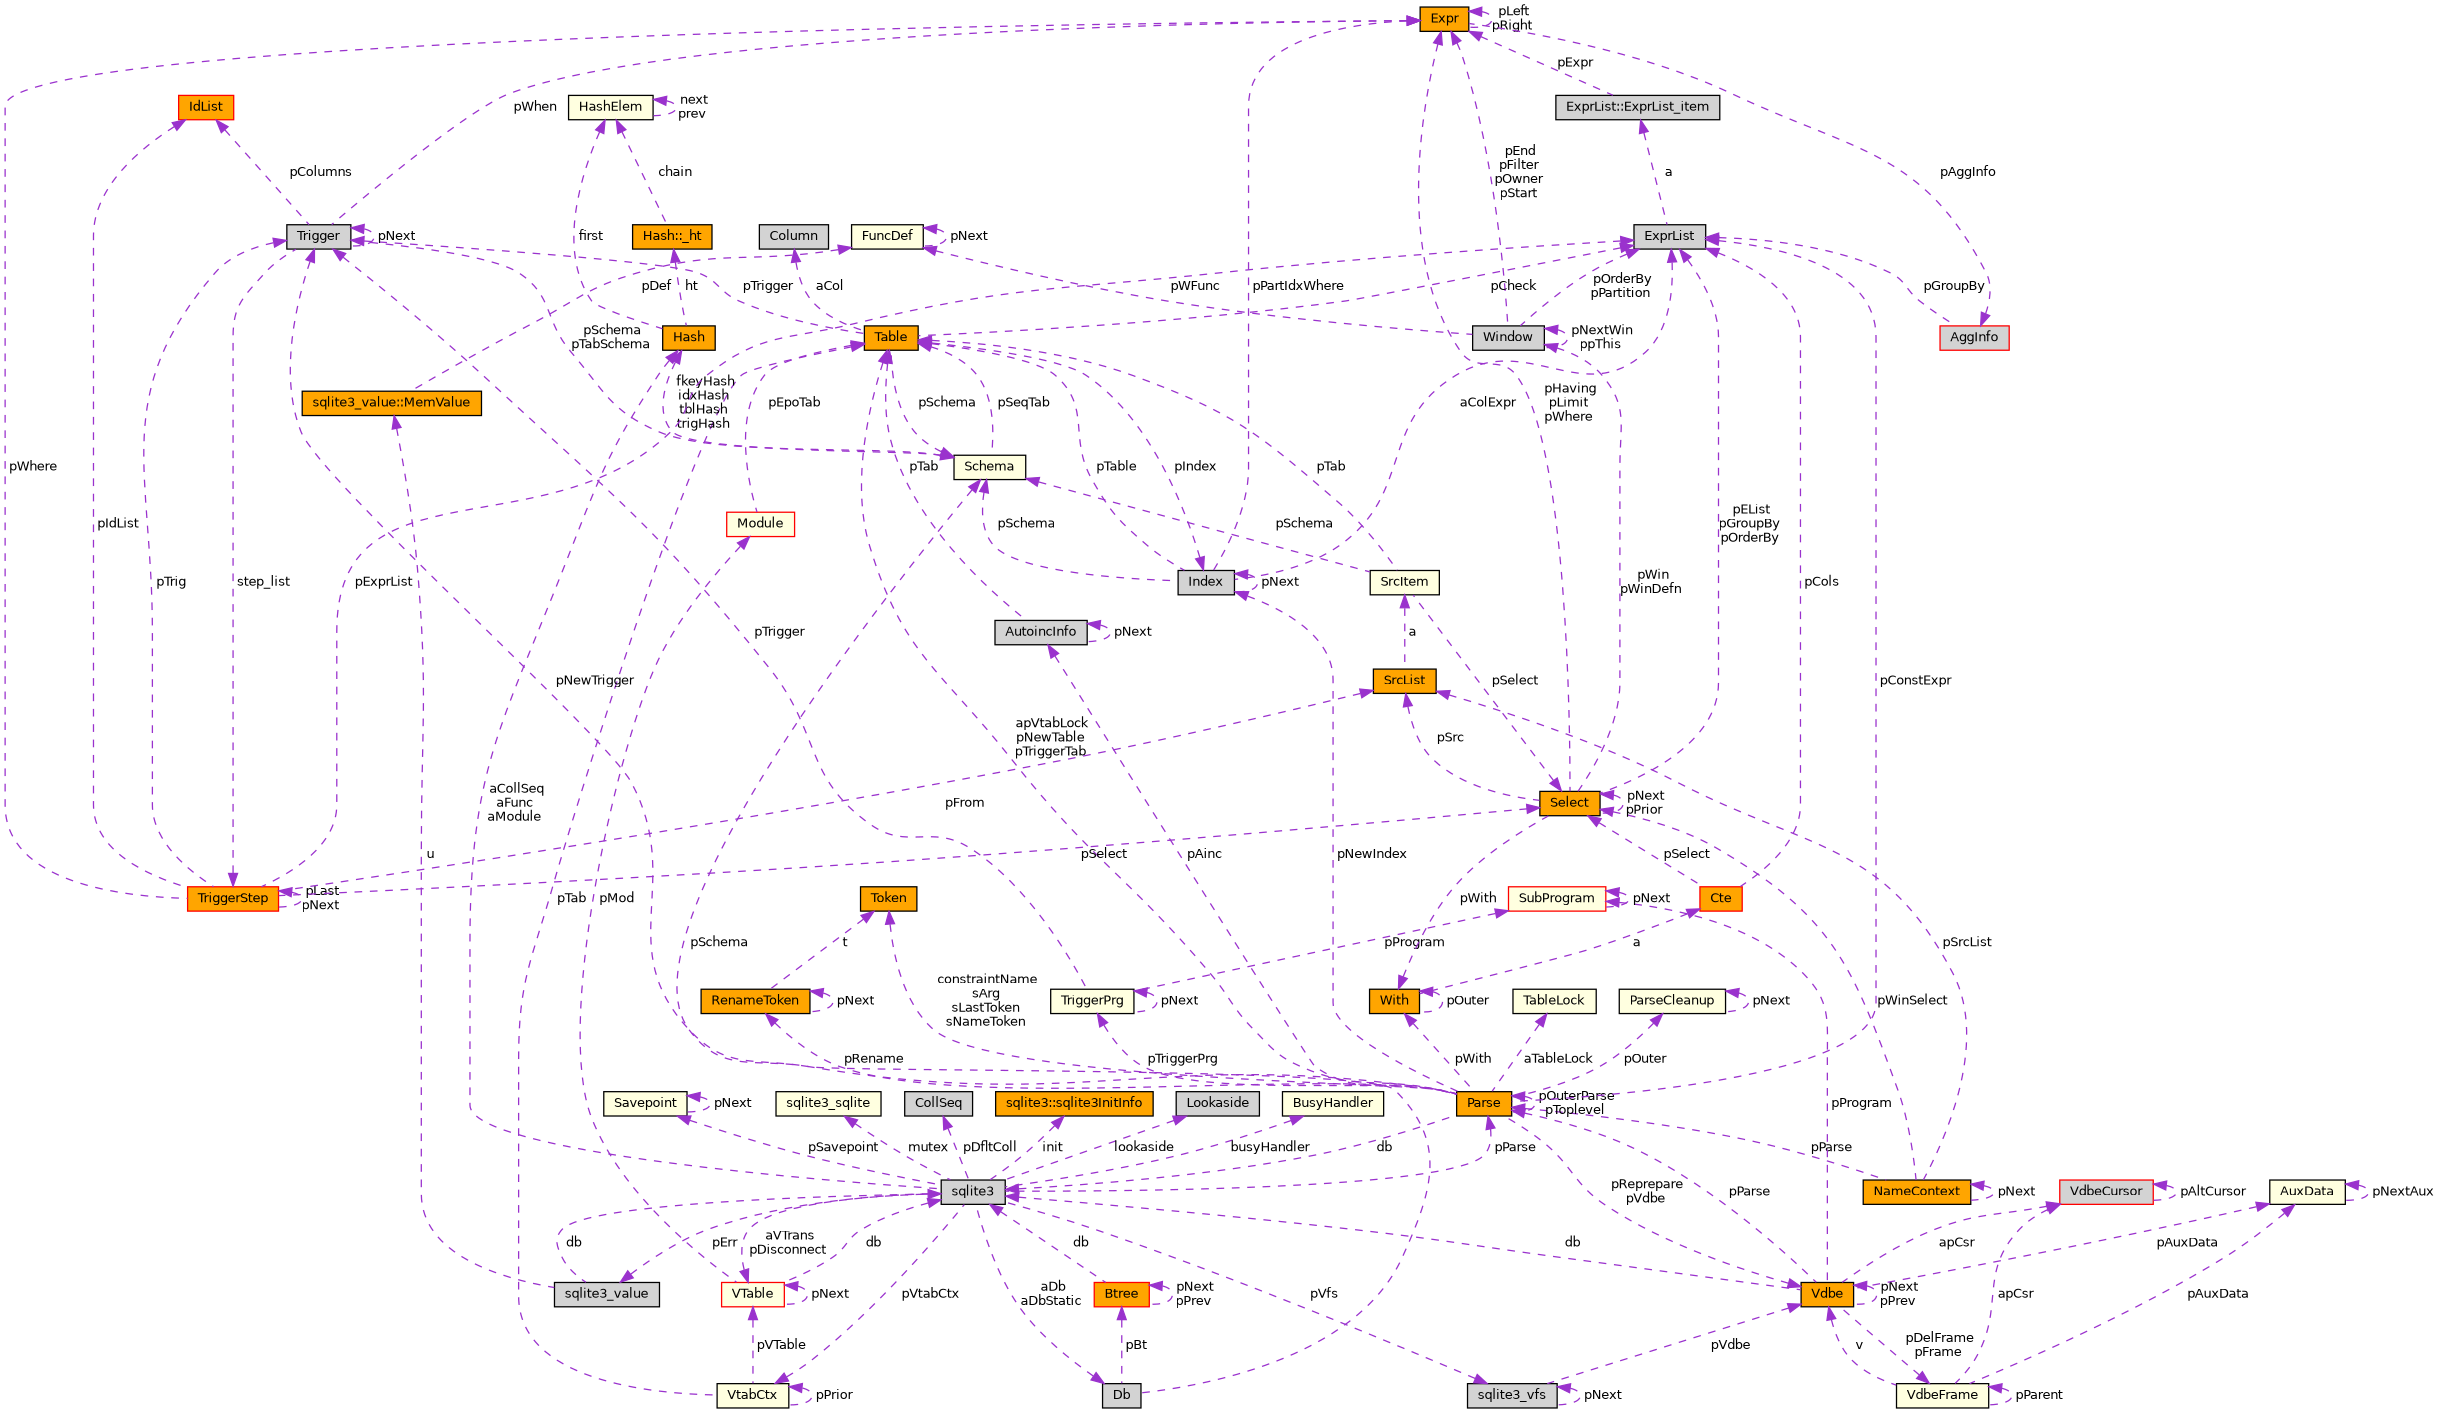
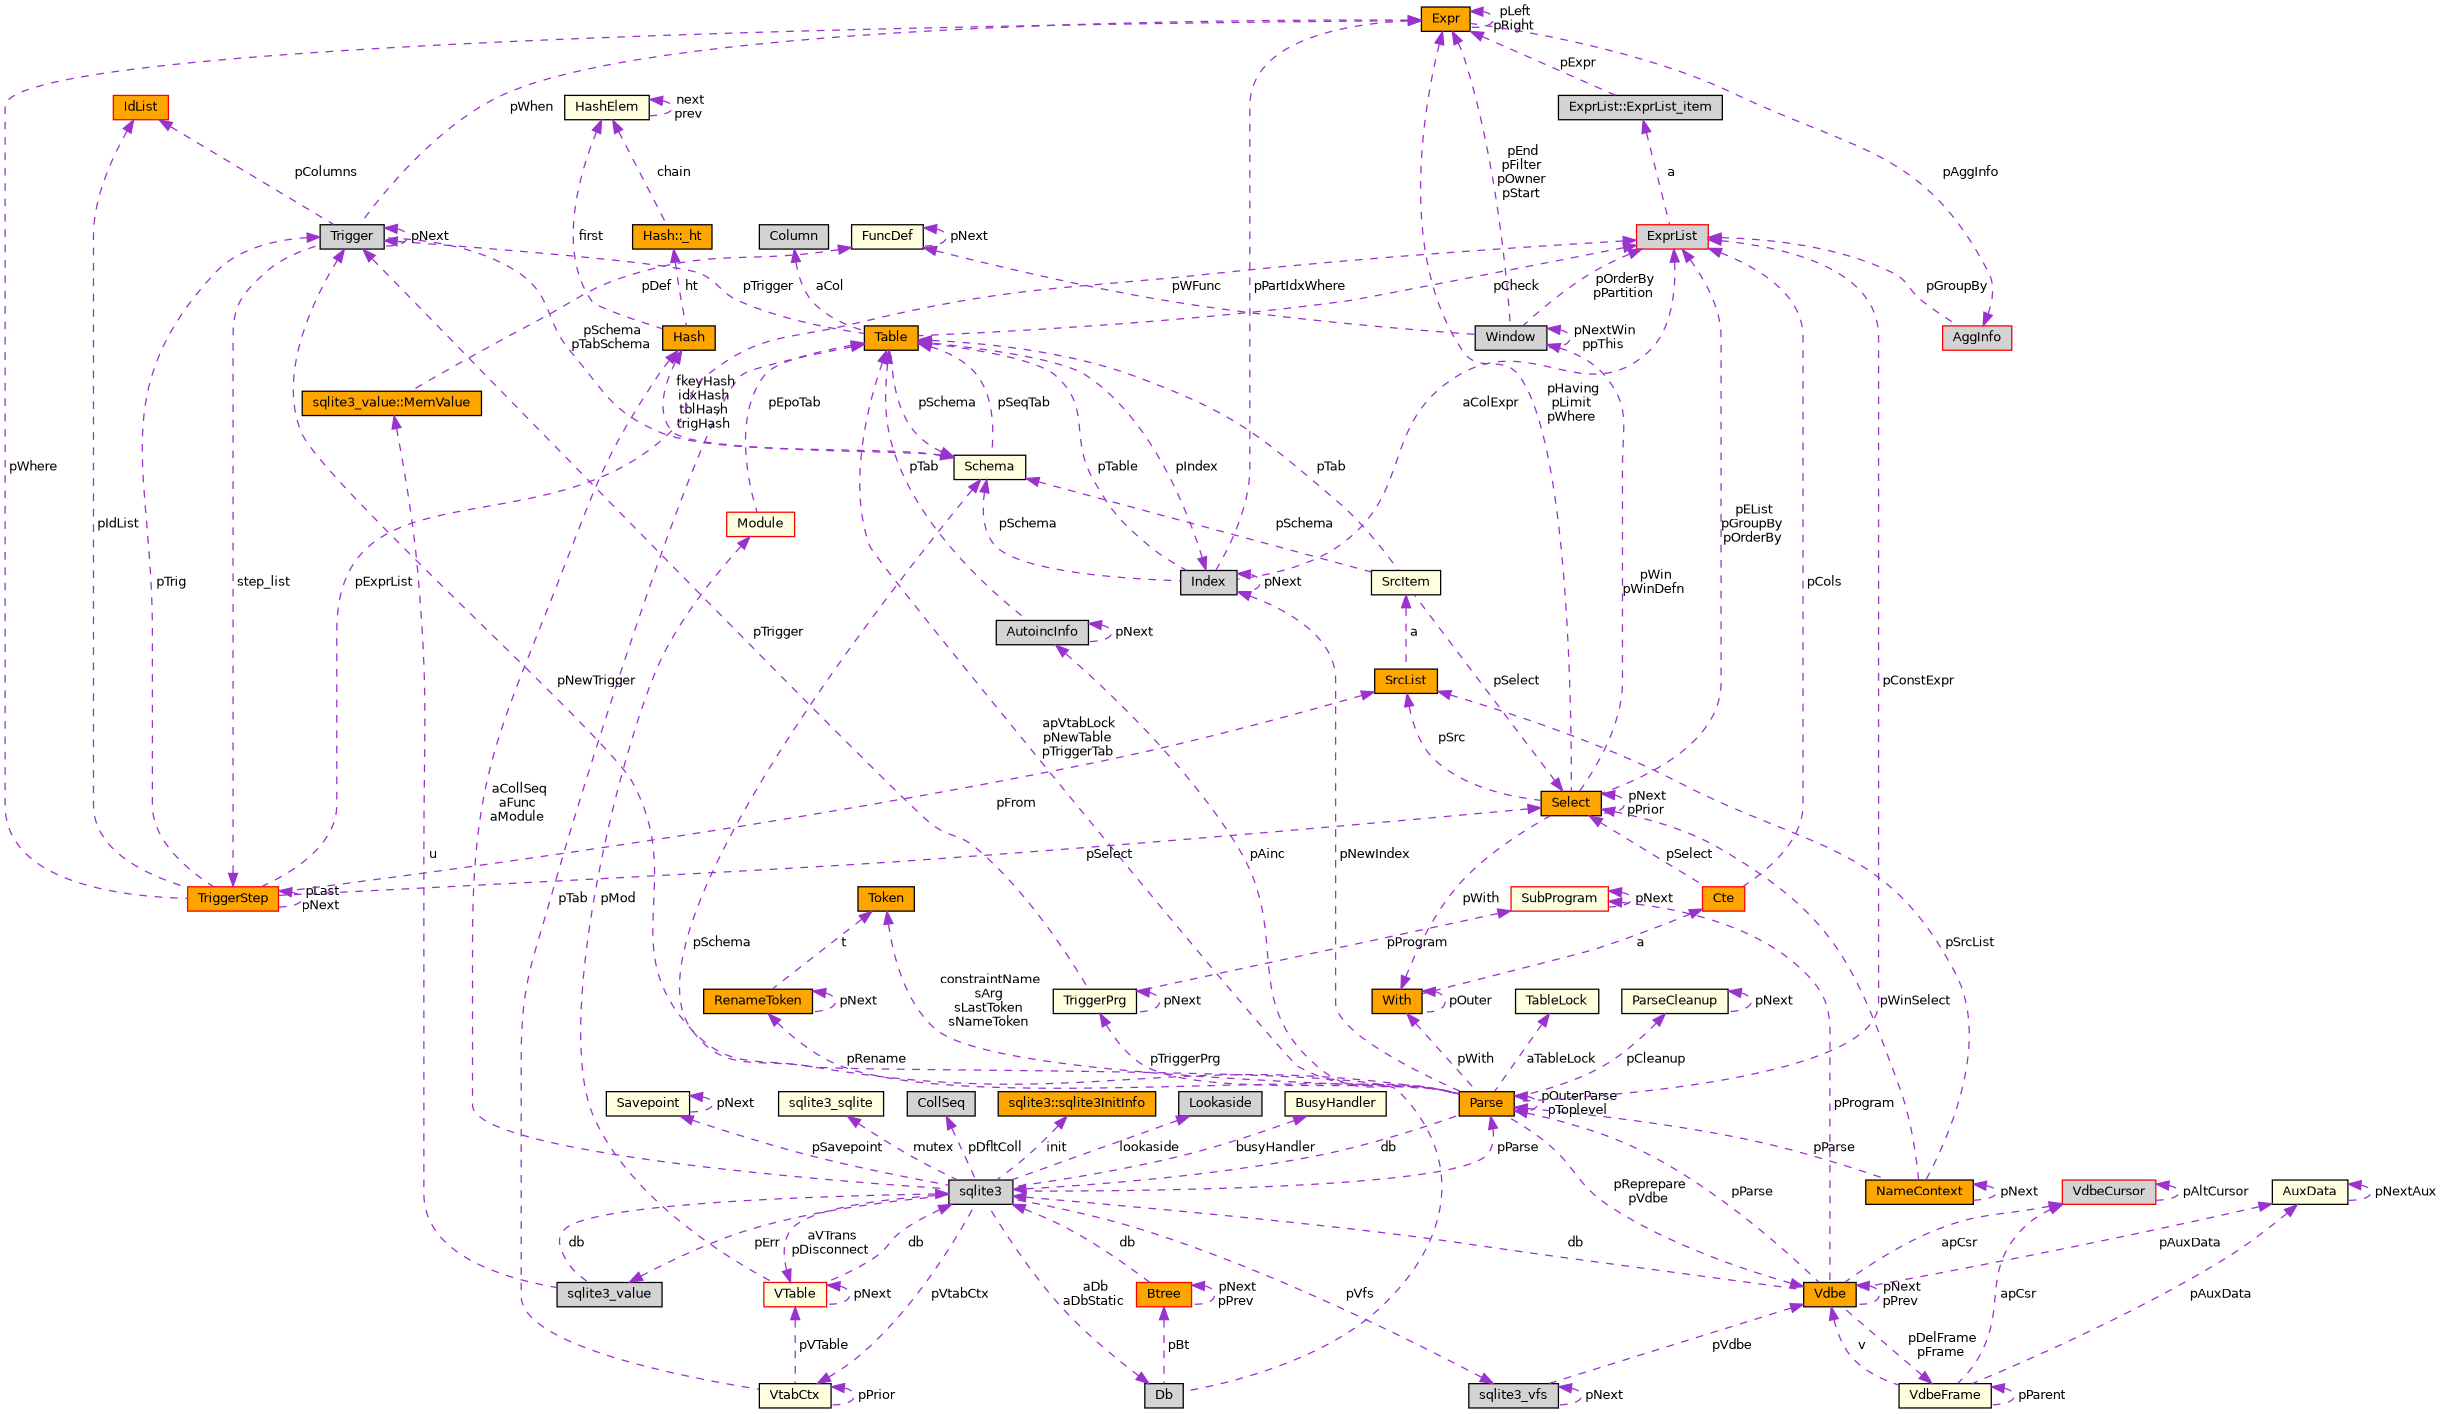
node "ExprList": color black -> red
edge "Parse" -> "ParseCleanup": label " pOuter" -> " pCleanup"
